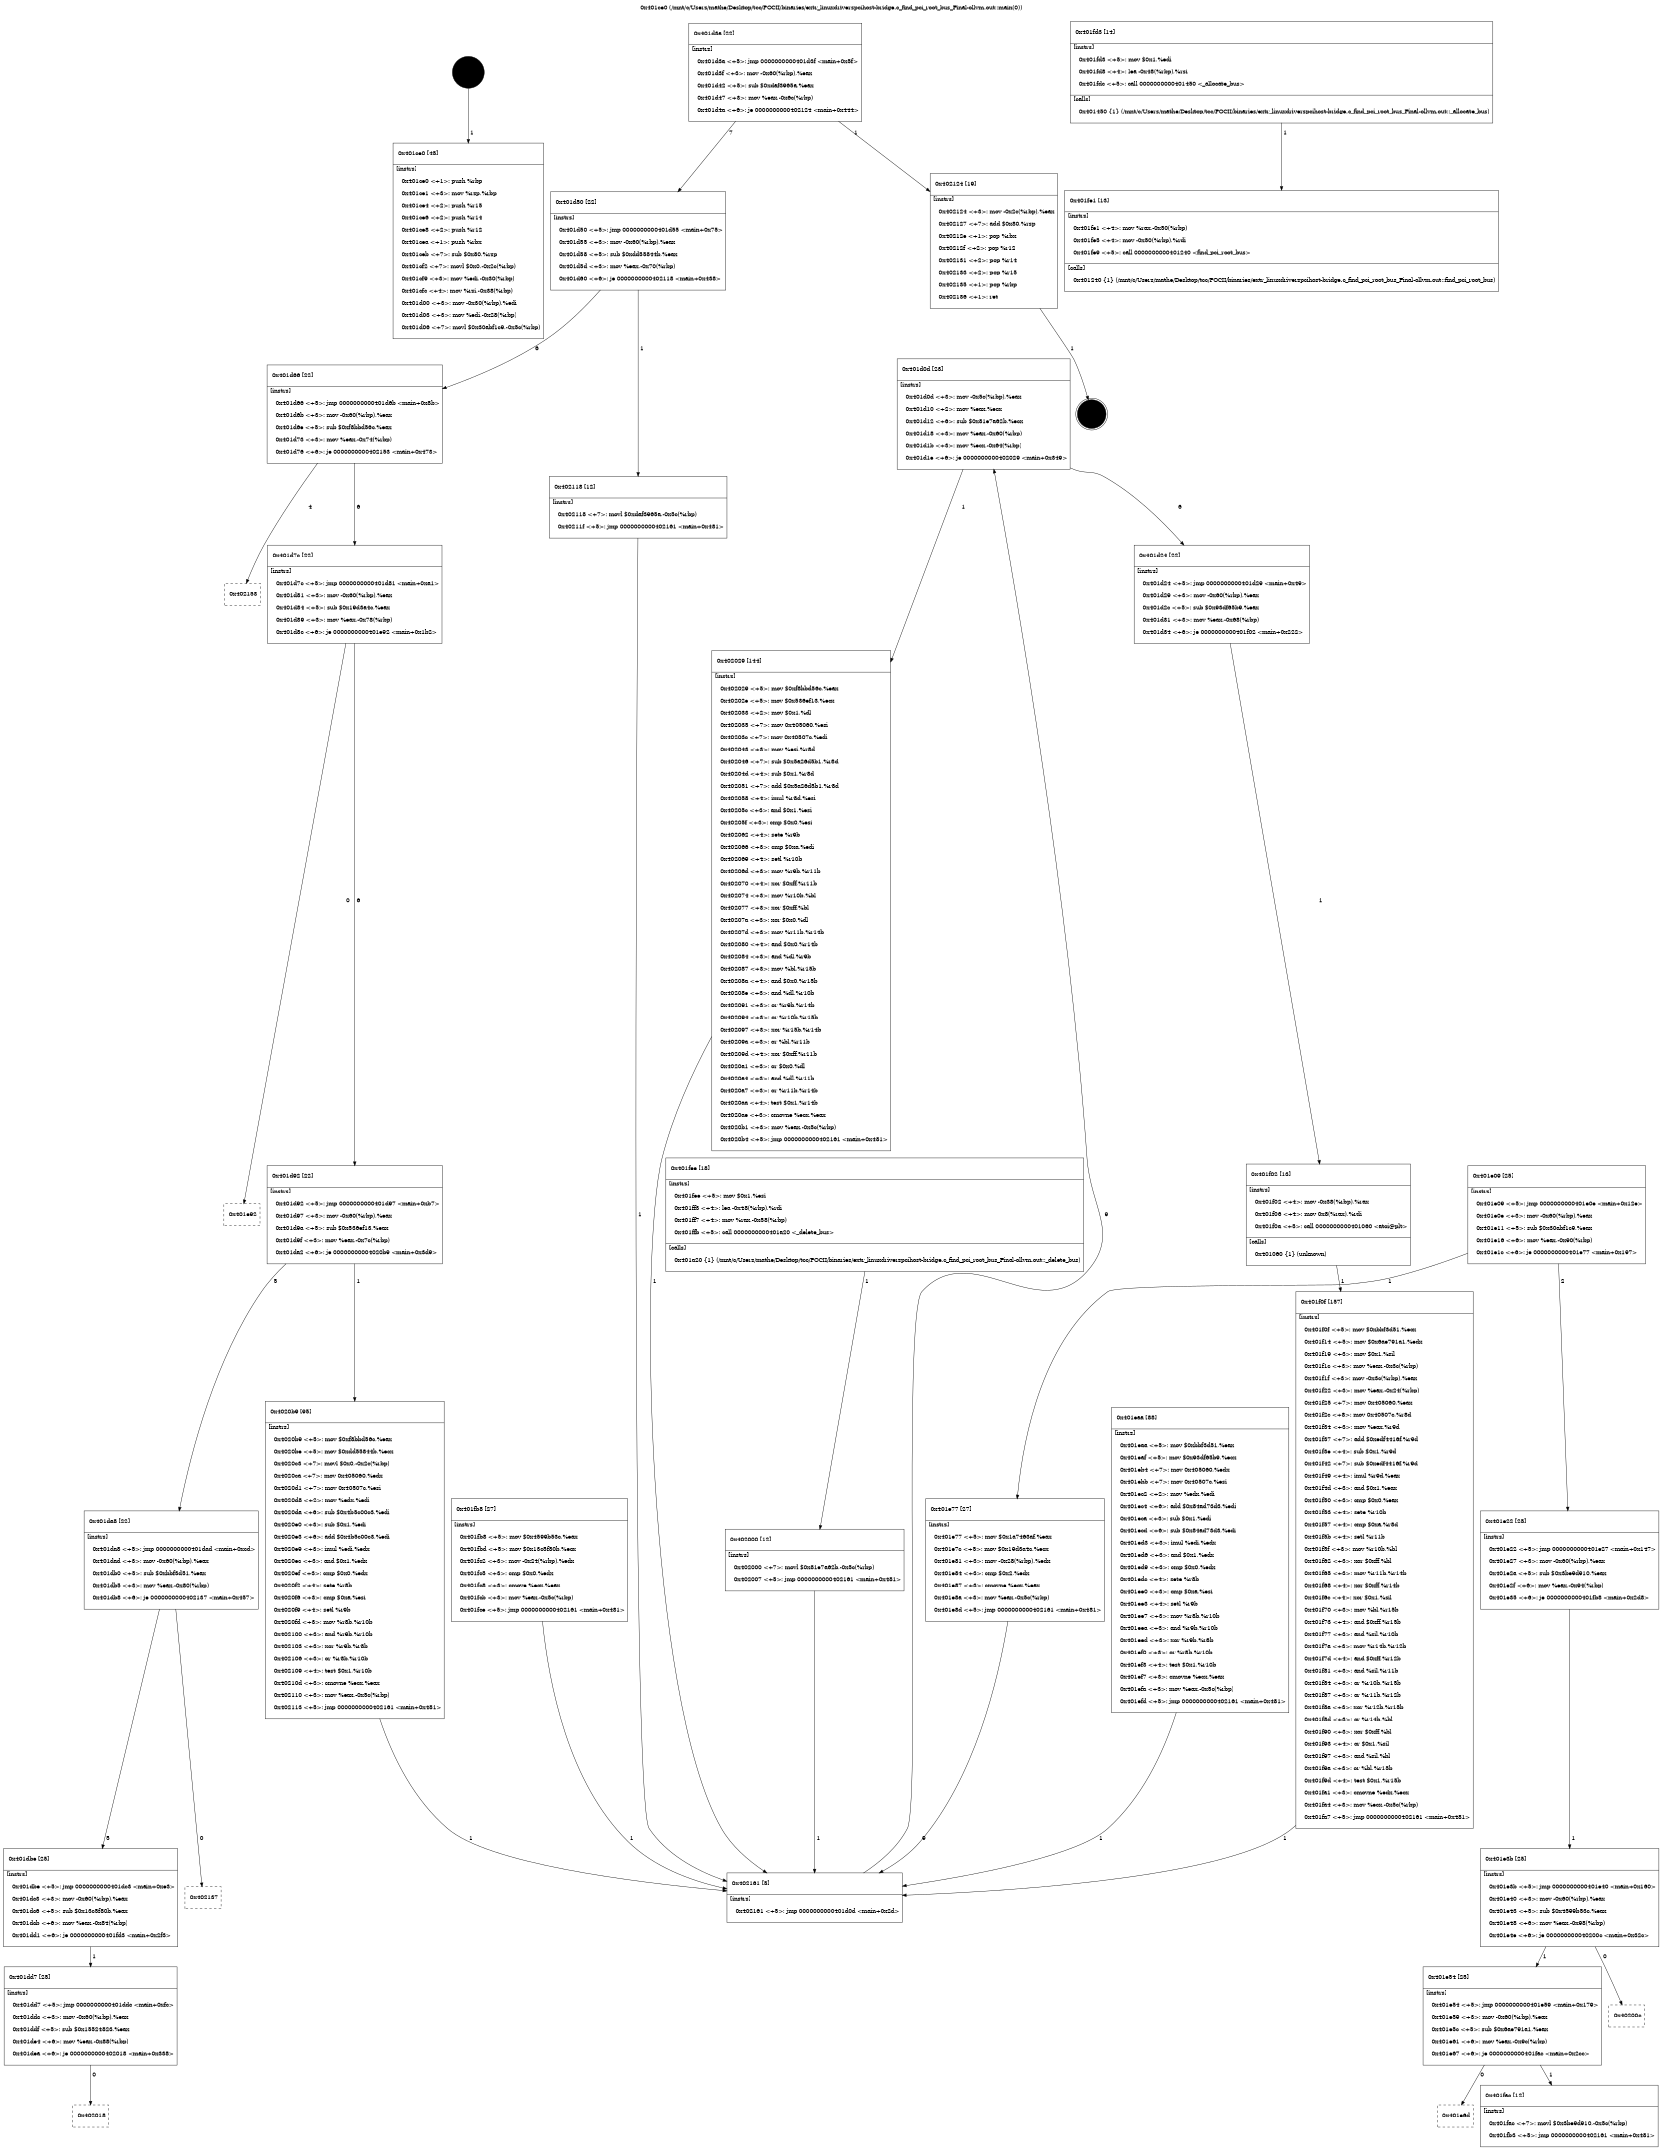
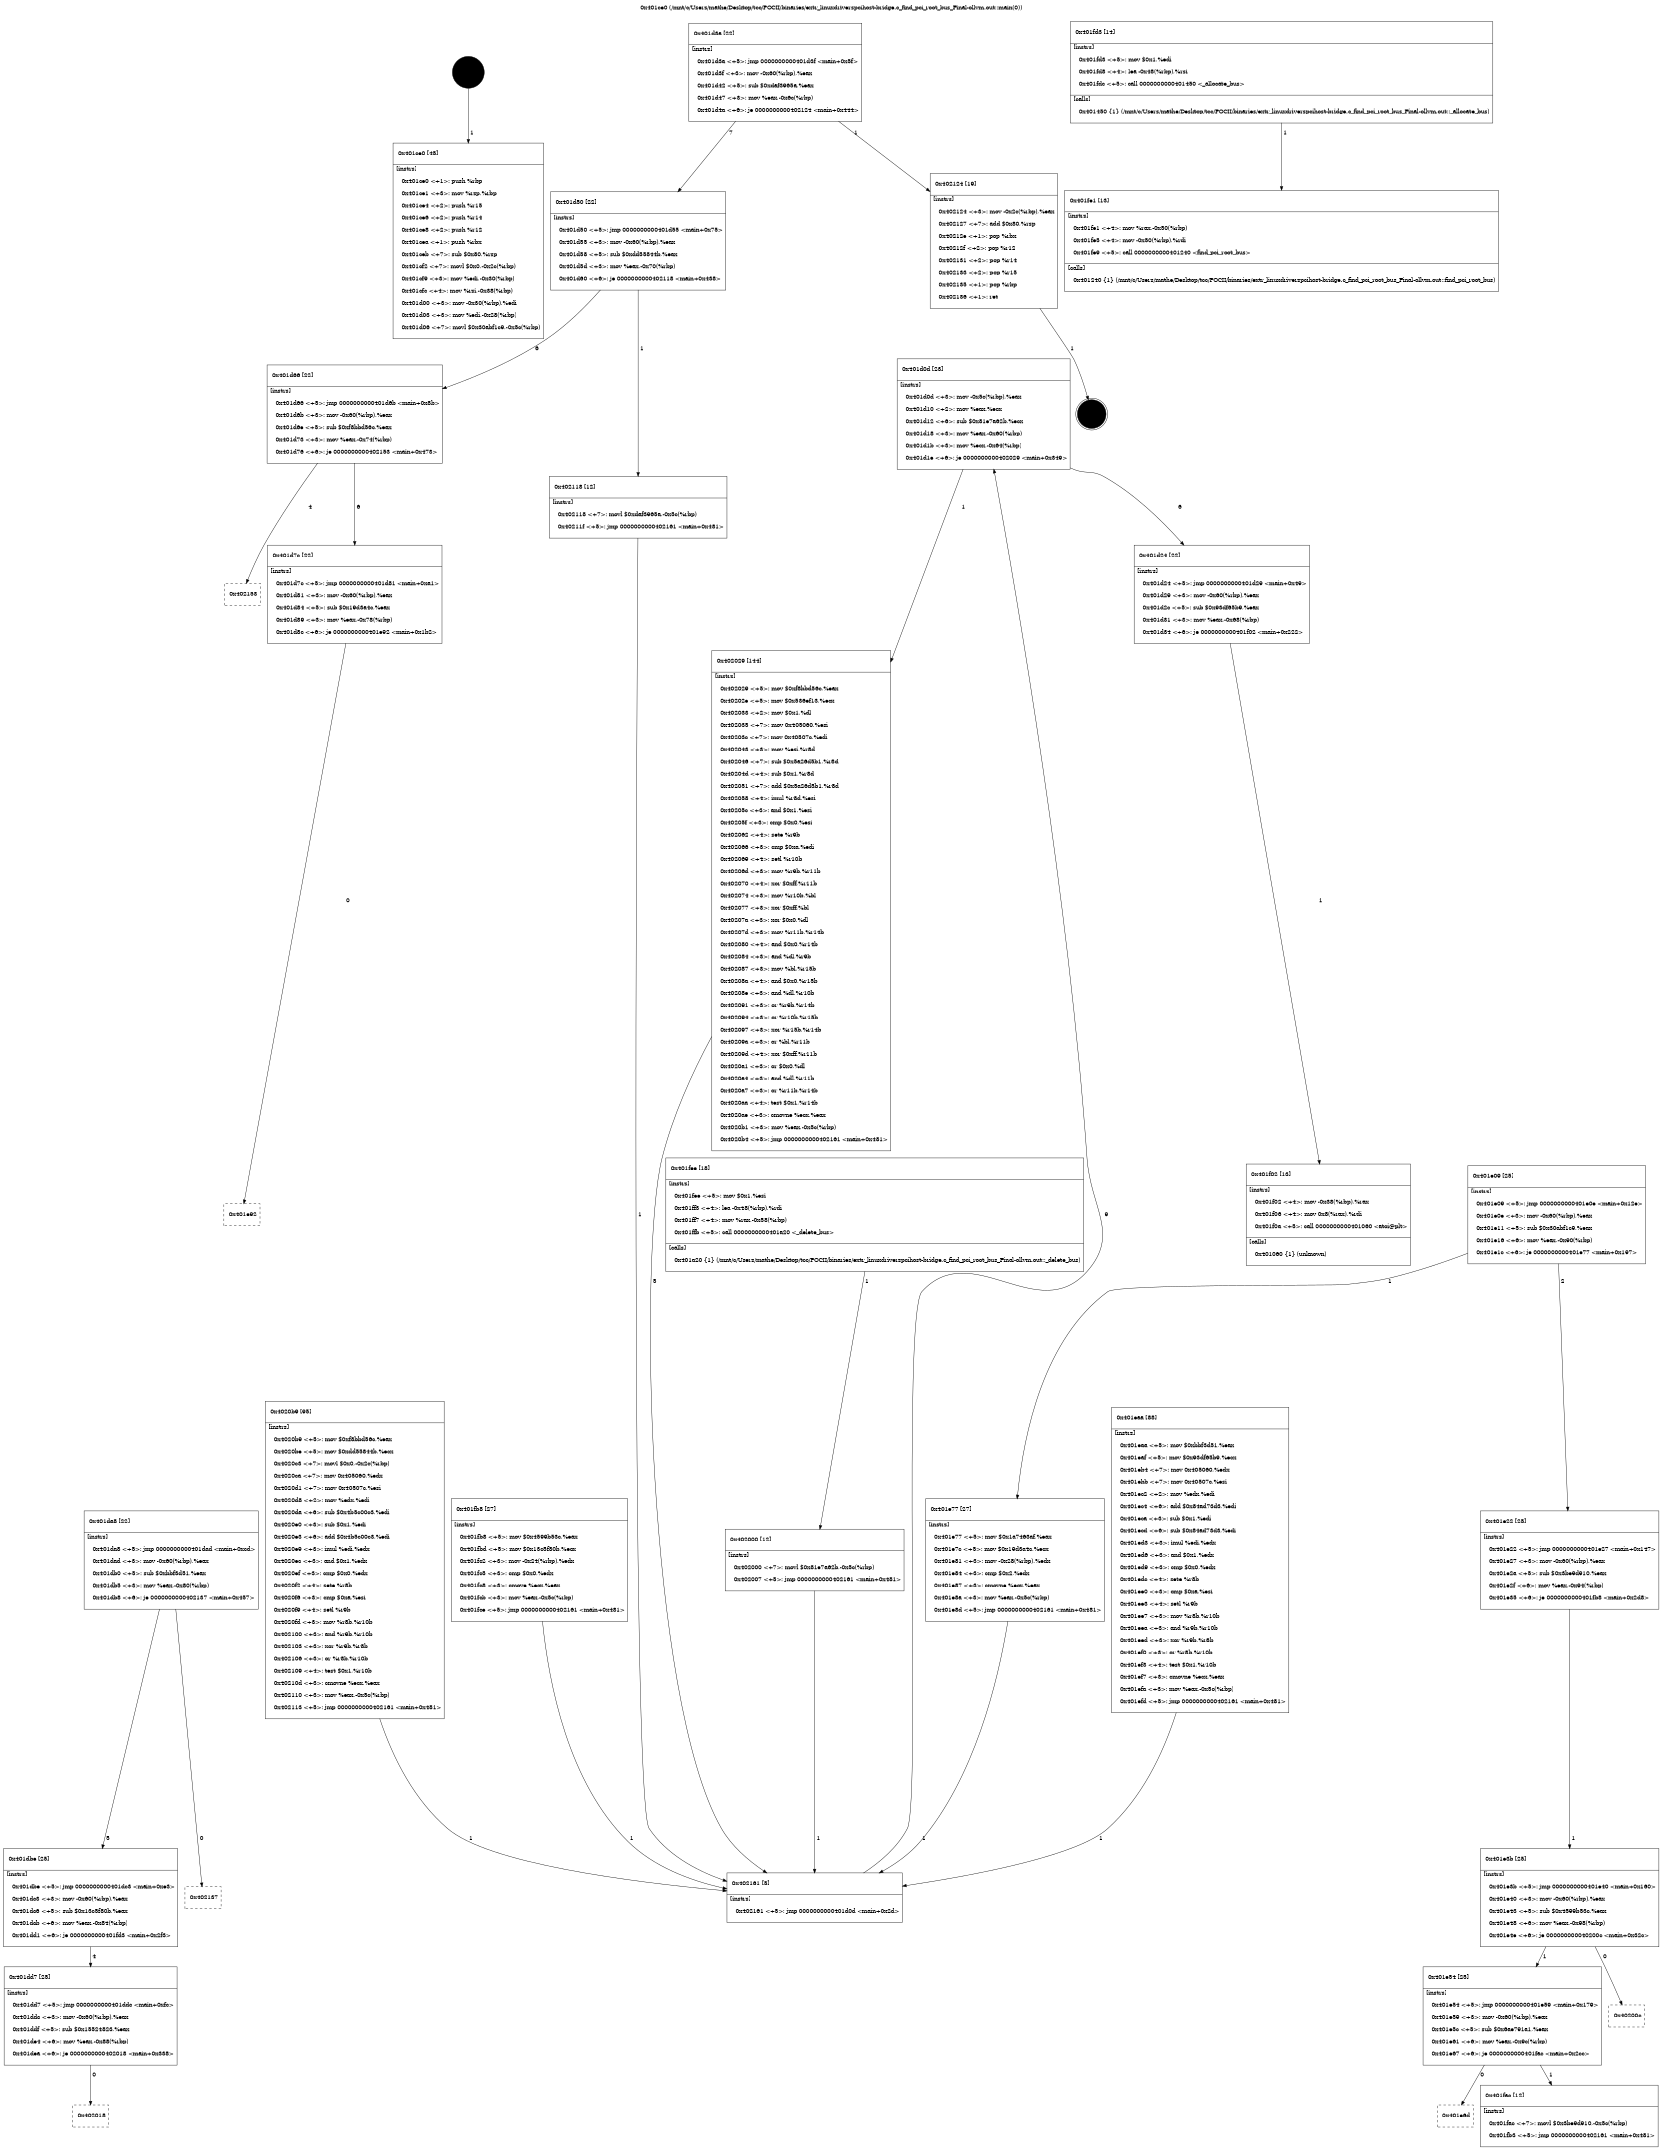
node "0x401d92 [22]": removed
edge "0x402029 [144]" -> "0x402161 [5]": label " 1" -> " 5"
node "0x401f0f [157]": removed
edge "0x401e77 [27]" -> "0x402161 [5]": label " 9" -> " 1"
edge "0x401dbe [25]" -> "0x401dd7 [25]": label " 1" -> " 4"
